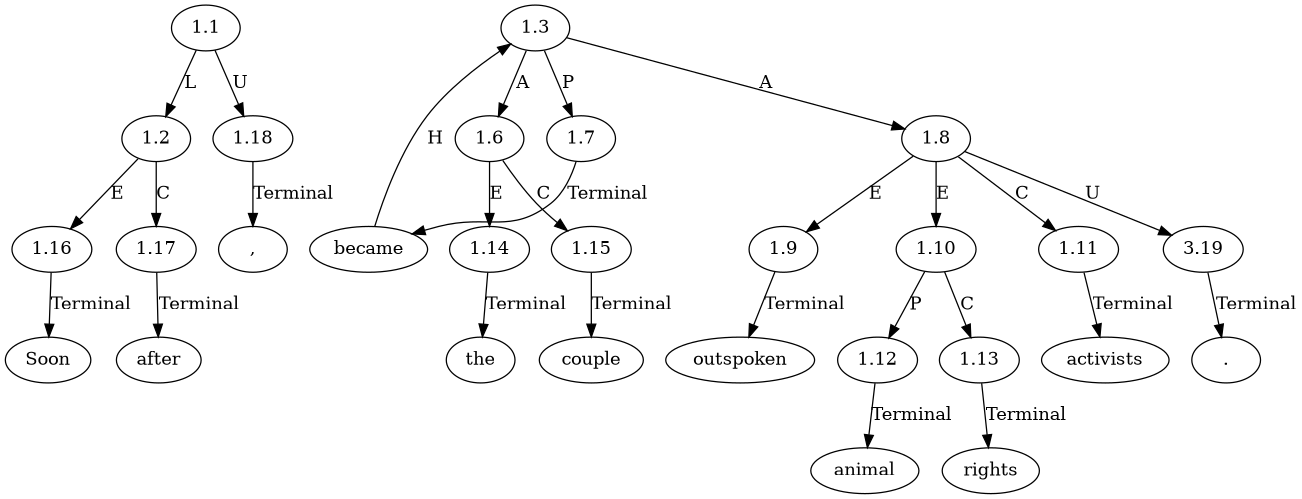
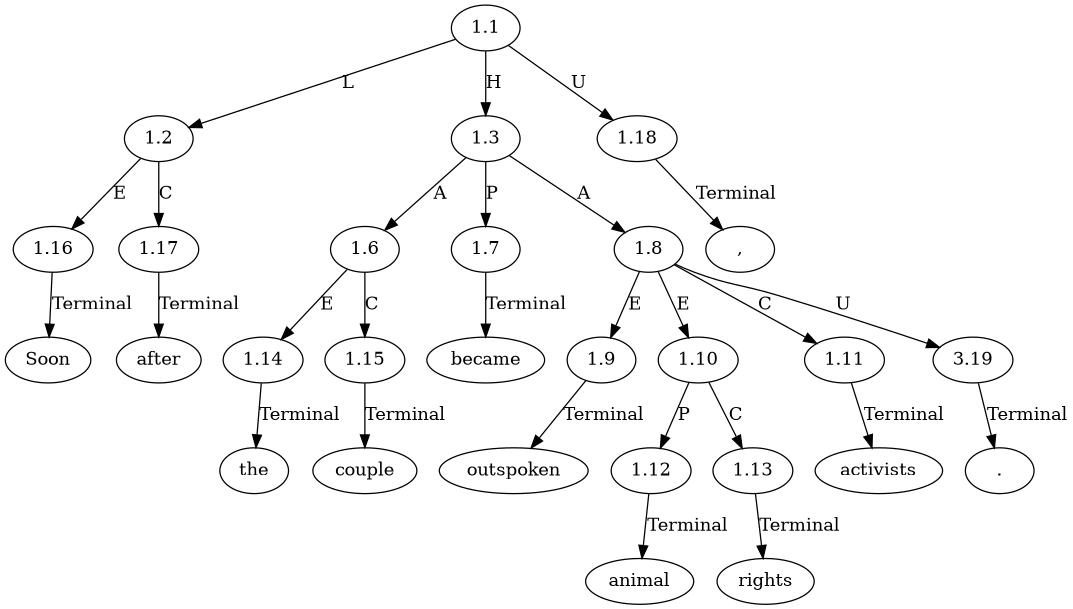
edge "became" -> "1.3": now "1.1" -> "1.3"
